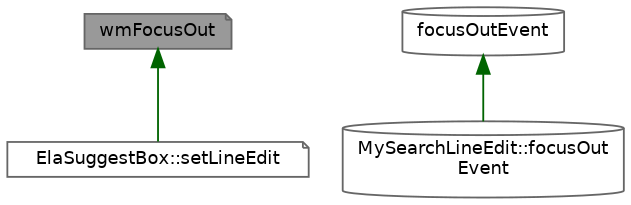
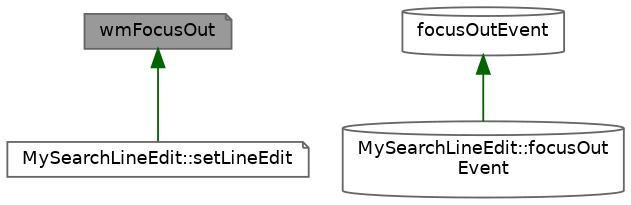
node "ElaSuggestBox::setLineEdit": label "ElaSuggestBox::setLineEdit" -> "MySearchLineEdit::setLineEdit"
